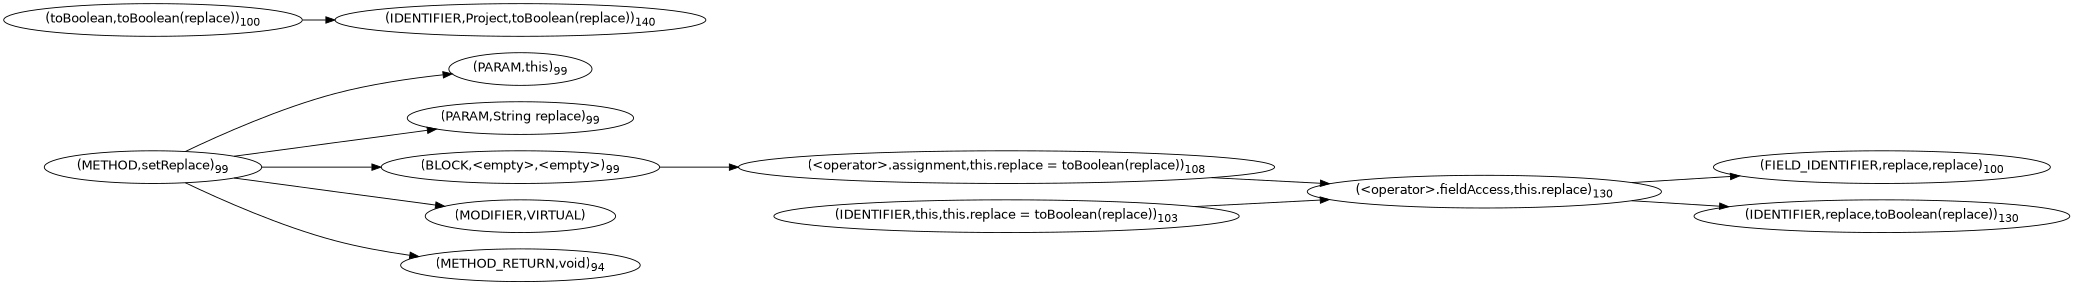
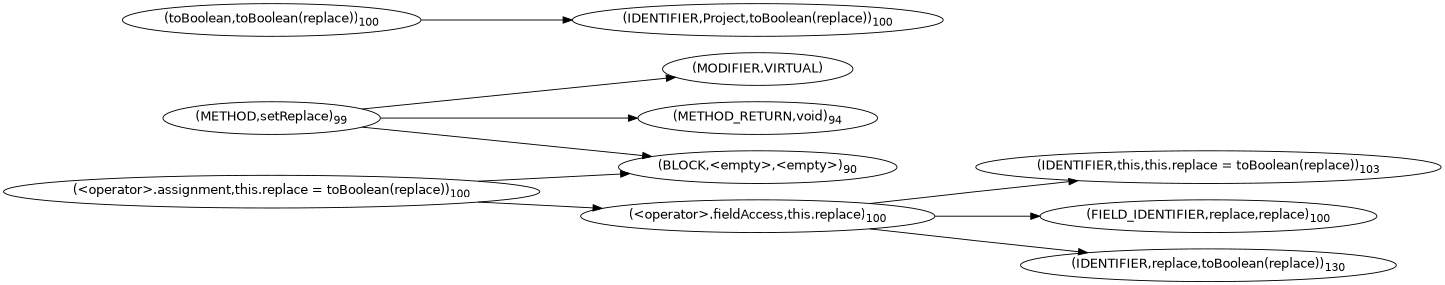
node "(IDENTIFIER,Project,toBoolean(replace))": text "140" -> "100"
node "(PARAM,this)": removed
node "(PARAM,String replace)": removed
node "(BLOCK,<empty>,<empty>)": text "99" -> "90"
node "(<operator>.assignment,this.replace = toBoolean(replace))": text "108" -> "100"
edge "(BLOCK,<empty>,<empty>)" -> "(<operator>.assignment,this.replace = toBoolean(replace))": reversed
node "(<operator>.fieldAccess,this.replace)": text "130" -> "100"
edge "(IDENTIFIER,this,this.replace = toBoolean(replace))" -> "(<operator>.fieldAccess,this.replace)": reversed
